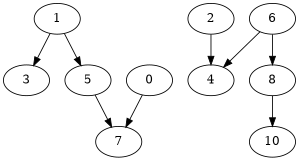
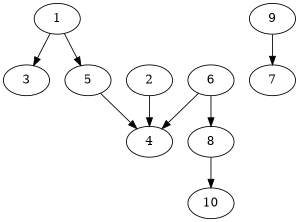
node "0": label "0" -> "9"
edge "5" -> "7": now "5" -> "4"
